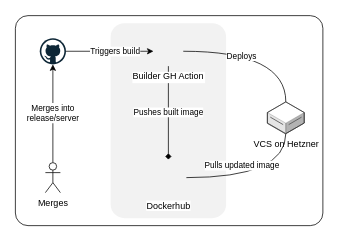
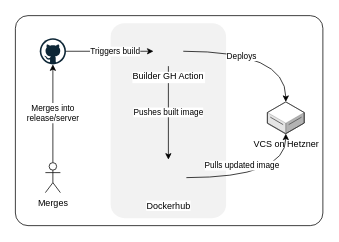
edge "Builder GH Action" -- "VCS on Hetzner": arrowhead none -> classic
edge "VCS on Hetzner" -- "Dockerhub": arrowhead none -> classic
edge "Builder GH Action" -> "Dockerhub": arrowhead diamond -> classic
